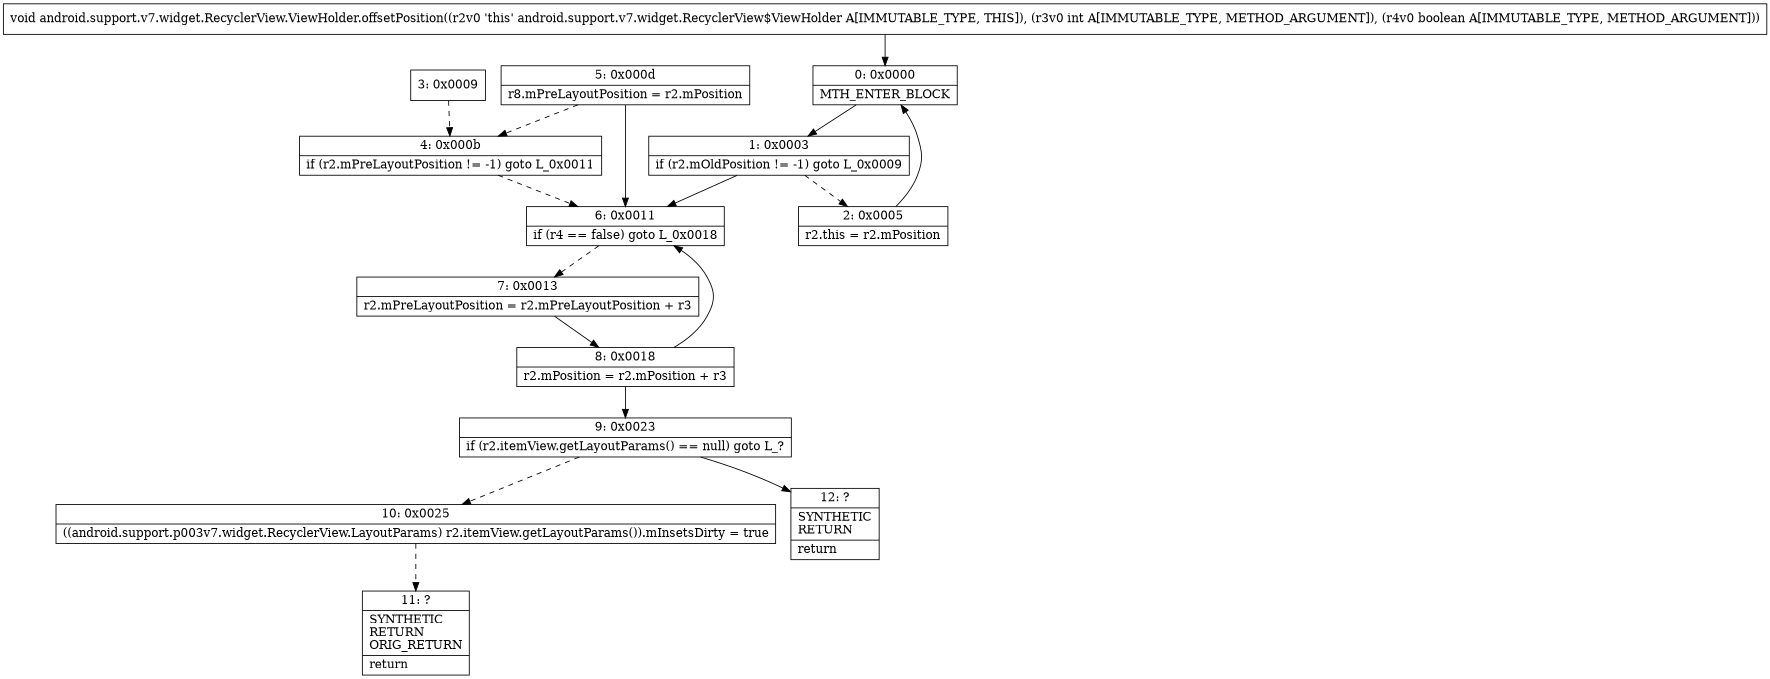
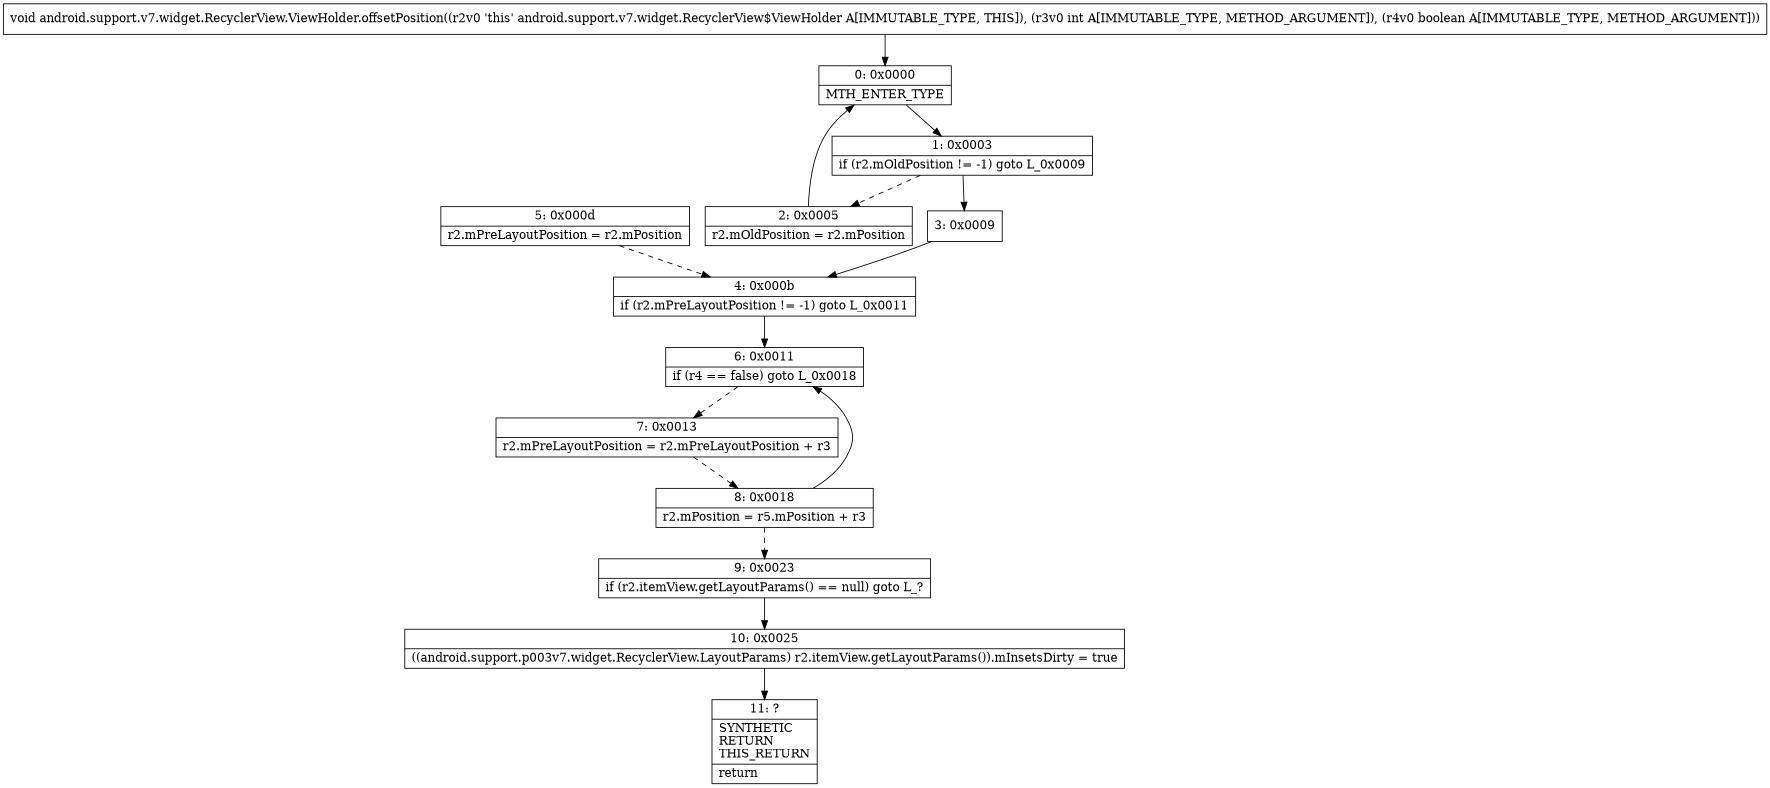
node "5: 0x000d": text "r8.mPreLayoutPosition = r2.mPosition" -> "r2.mPreLayoutPosition = r2.mPosition"
node "0: 0x0000": text "MTH_ENTER_BLOCK" -> "MTH_ENTER_TYPE"
edge "3: 0x0009" -> "4: 0x000b": style dashed -> solid
edge "5: 0x000d" -> "6: 0x0011": removed
edge "4: 0x000b" -> "6: 0x0011": style dashed -> solid
edge "1: 0x0003" -> "6: 0x0011": now "1: 0x0003" -> "3: 0x0009"
node "2: 0x0005": text "r2.this = r2.mPosition" -> "r2.mOldPosition = r2.mPosition"
edge "7: 0x0013" -> "8: 0x0018": style solid -> dashed
node "8: 0x0018": text "r2.mPosition = r2.mPosition + r3" -> "r2.mPosition = r5.mPosition + r3"
edge "8: 0x0018" -> "9: 0x0023": style solid -> dashed
edge "9: 0x0023" -> "10: 0x0025": style dashed -> solid
node "12: ?": removed
edge "10: 0x0025" -> "11: ?": style dashed -> solid
node "11: ?": text "ORIG_RETURN" -> "THIS_RETURN"
